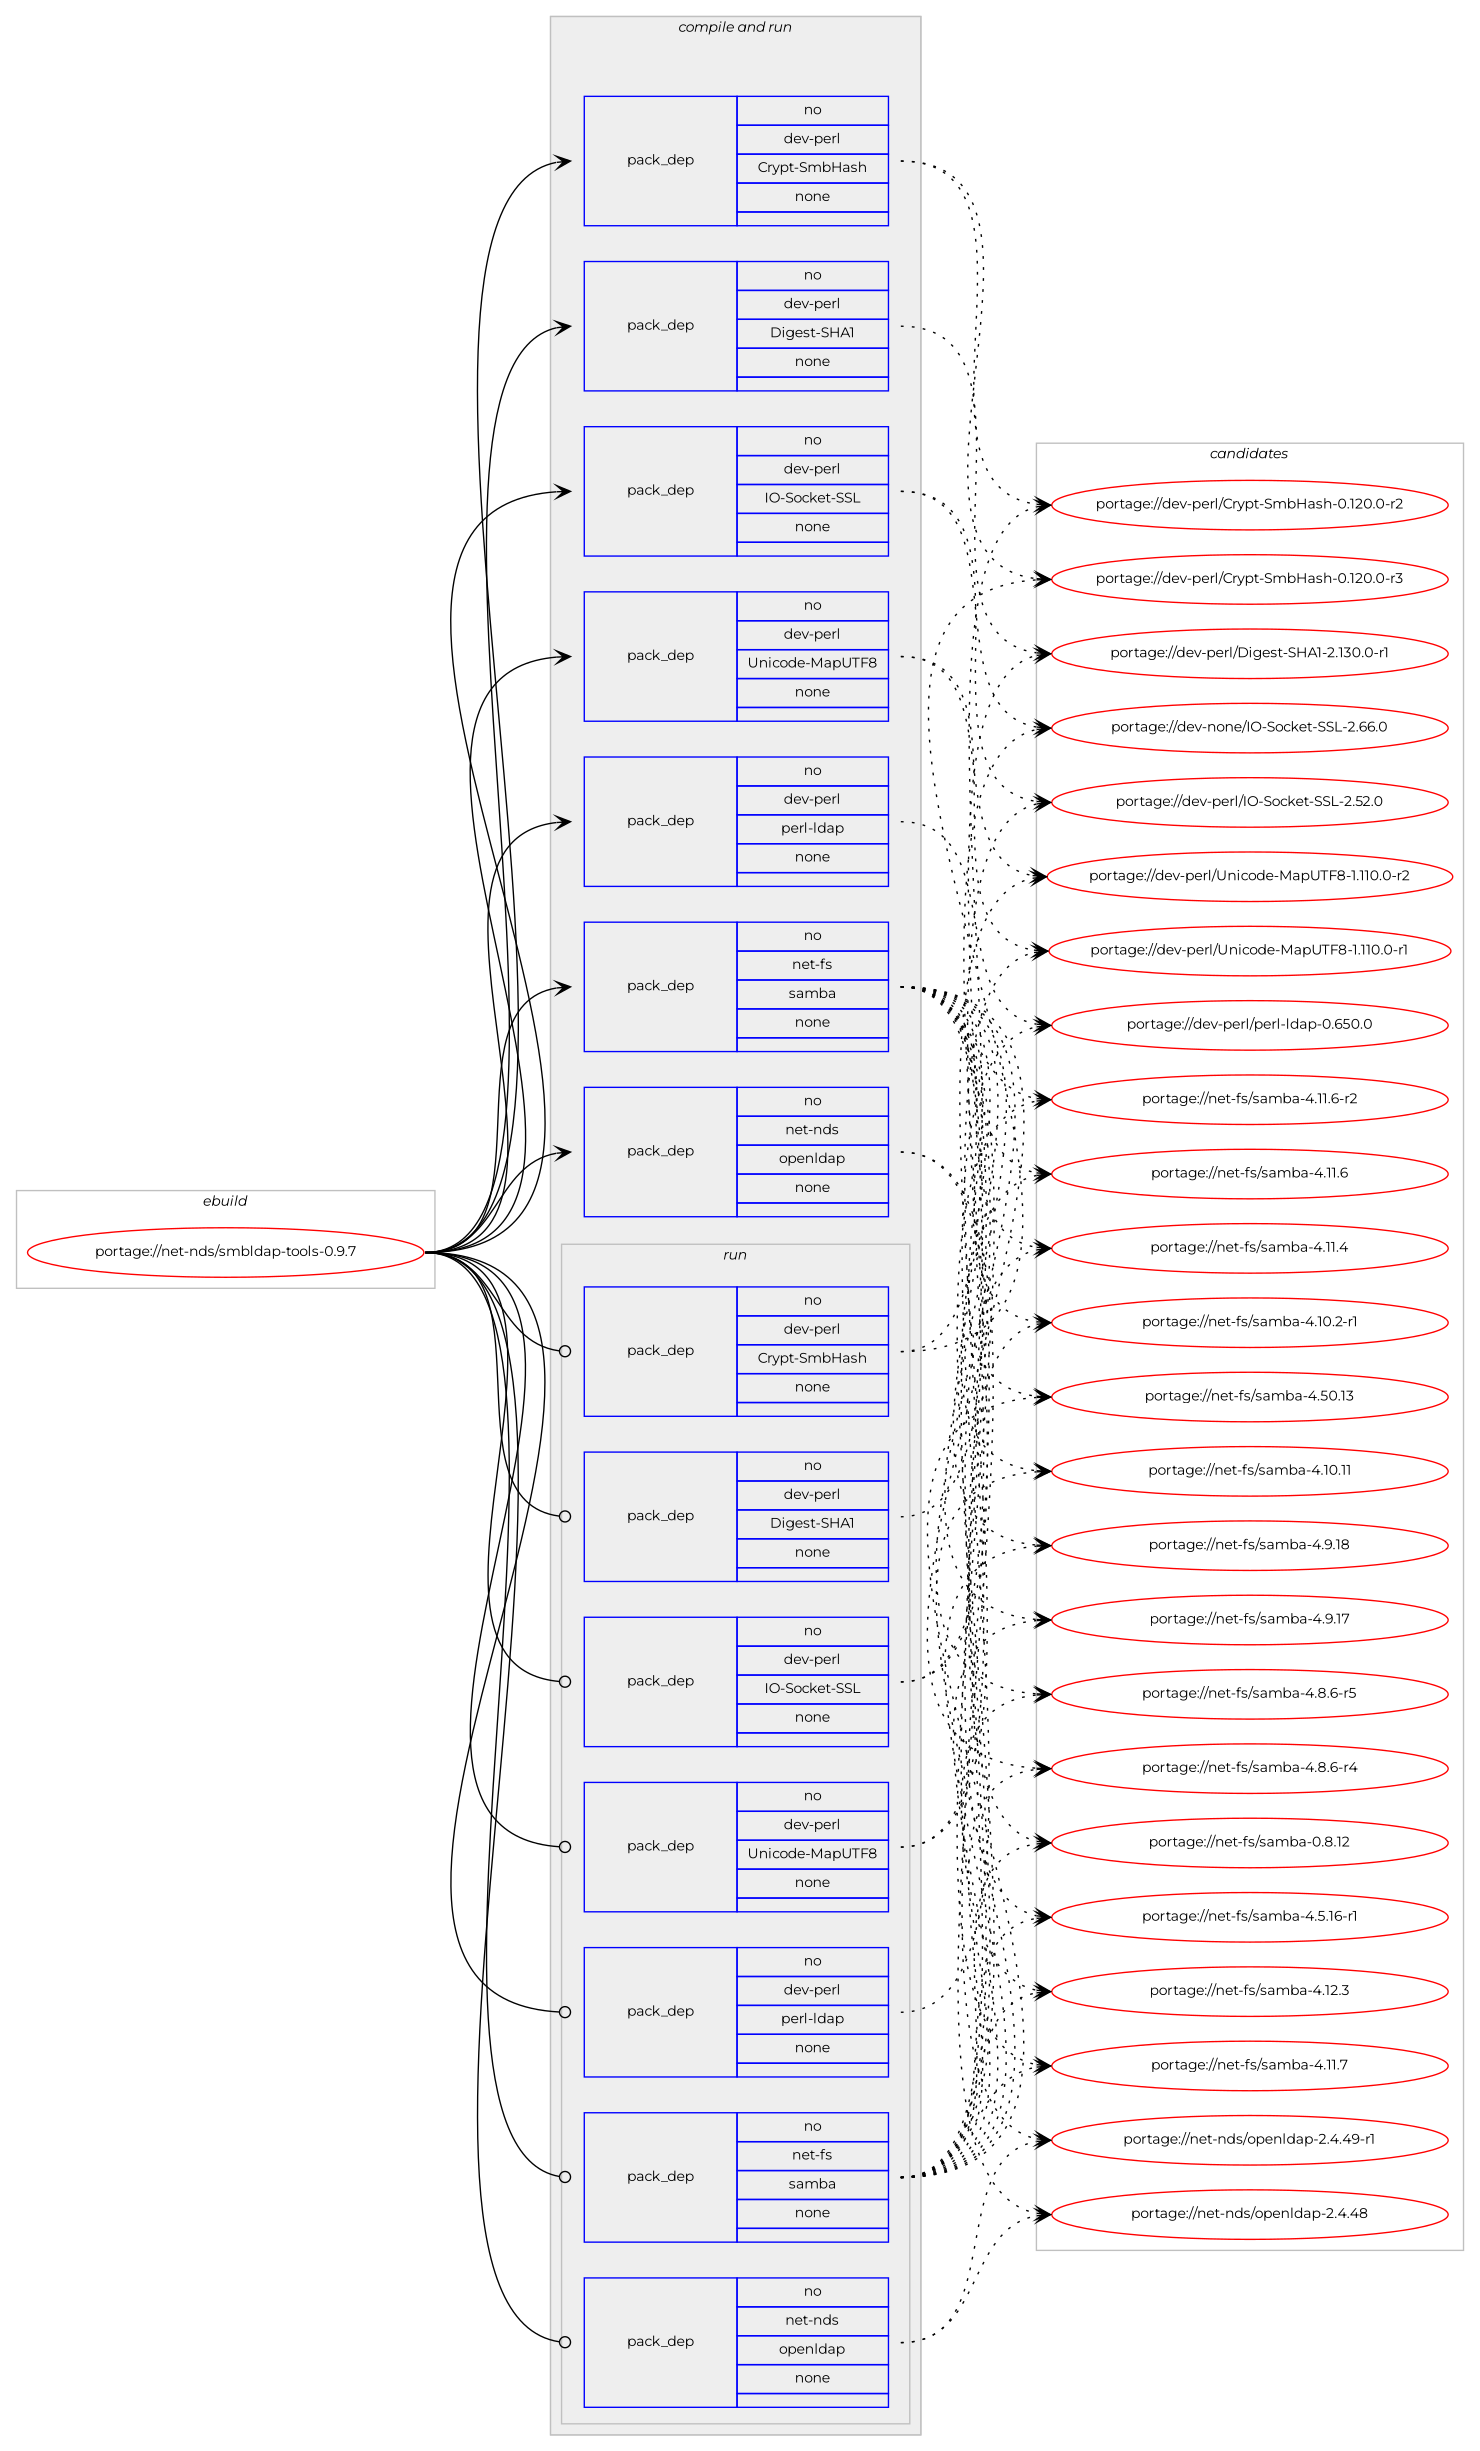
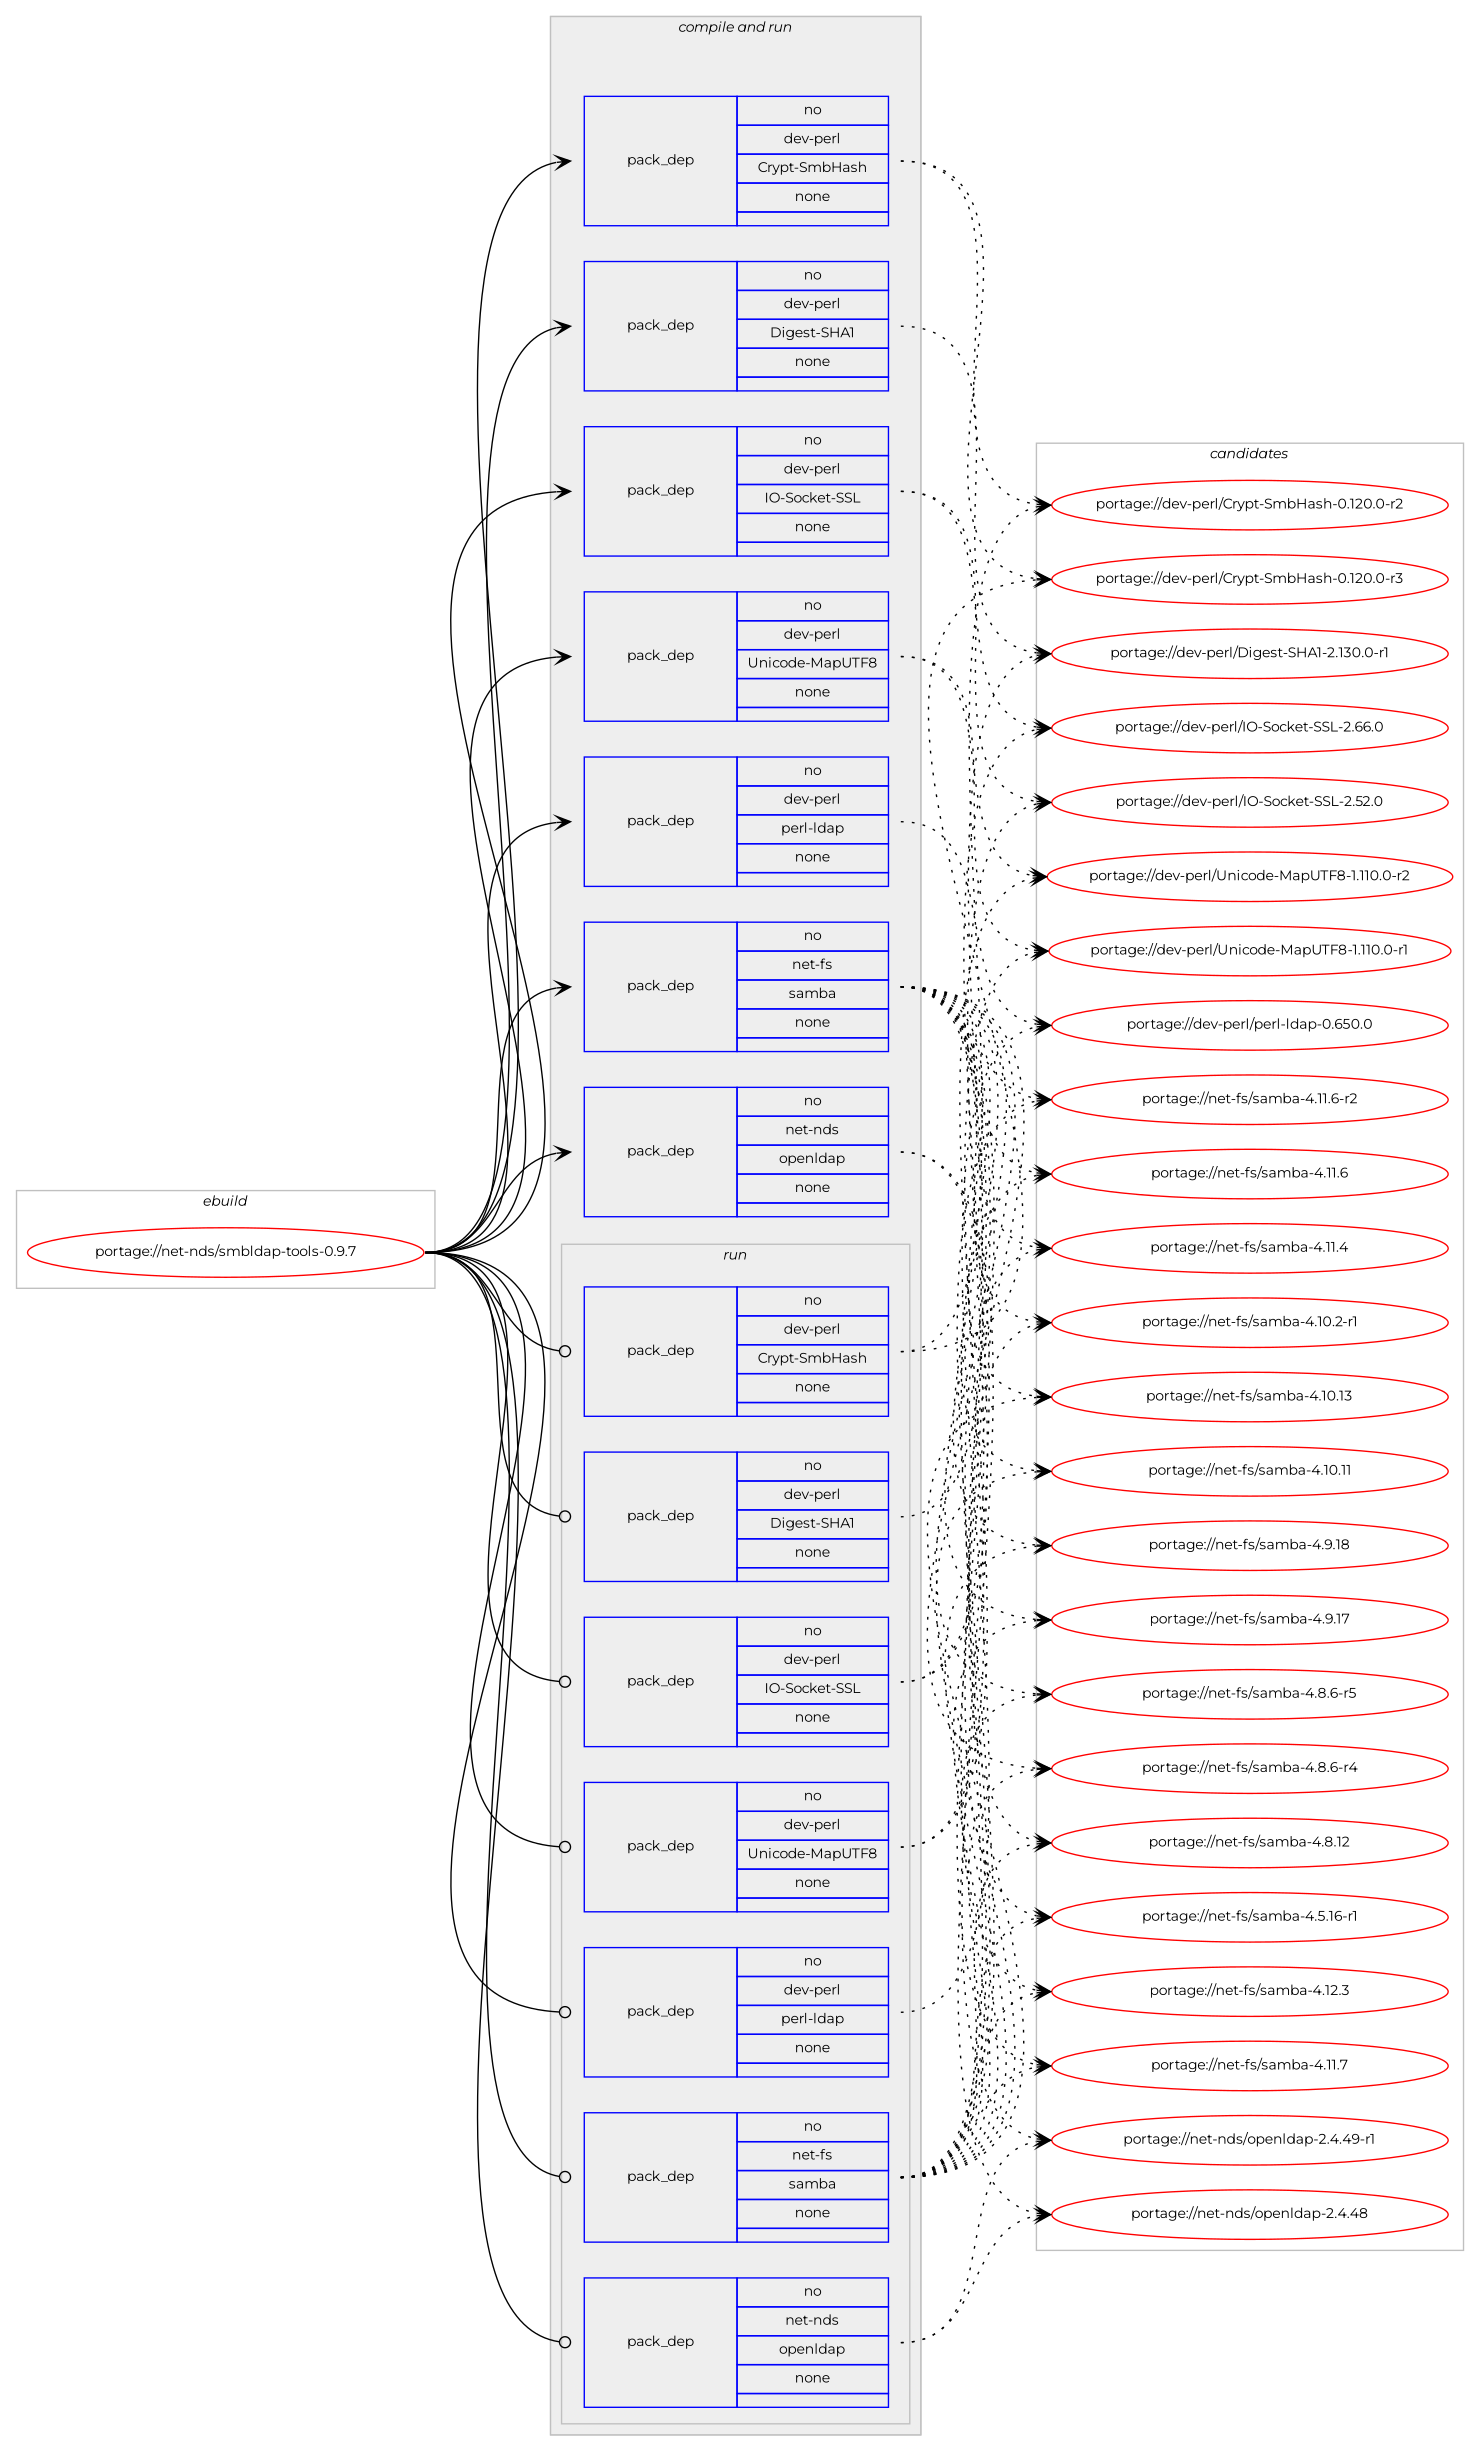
node "portage://dev-none/IO-Socket-SSL-2.66.0": label "portage://dev-none/IO-Socket-SSL-2.66.0" -> "portage://dev-perl/IO-Socket-SSL-2.66.0"
node "portage://net-fs/samba-4.50.13": label "portage://net-fs/samba-4.50.13" -> "portage://net-fs/samba-4.10.13"
node "portage://net-fs/samba-0.8.12": label "portage://net-fs/samba-0.8.12" -> "portage://net-fs/samba-4.8.12"
